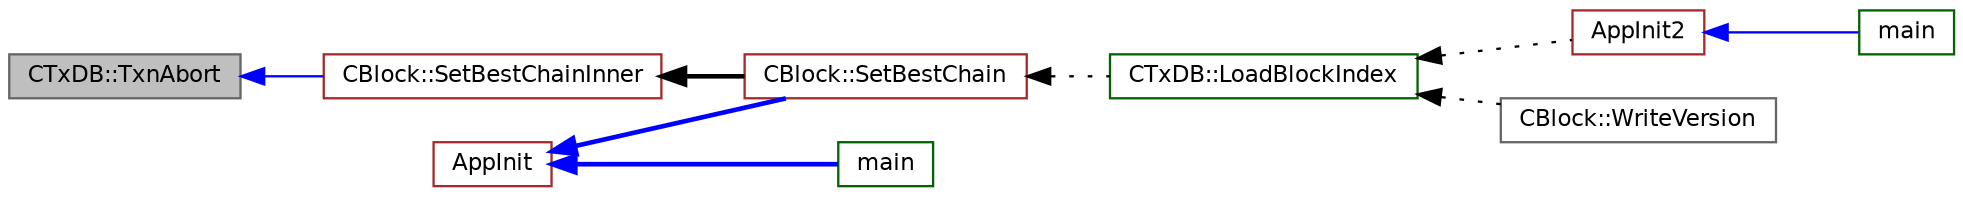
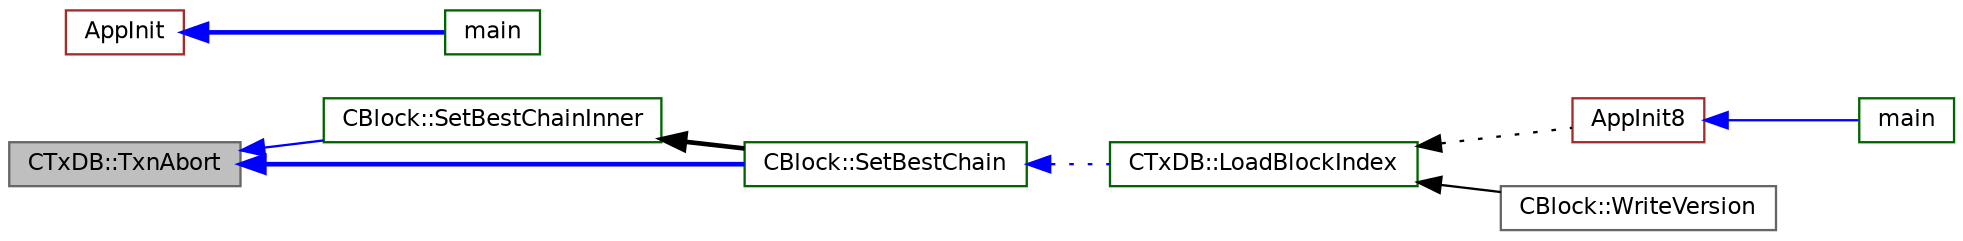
node "AppInit2": label "AppInit2" -> "AppInit8"
node "CBlock::SetBestChainInner": color brown -> darkgreen
node "CBlock::SetBestChain": color brown -> darkgreen
edge "CTxDB::LoadBlockIndex" -> "CBlock::SetBestChain": color black -> blue
edge "CBlock::WriteVersion" -> "CTxDB::LoadBlockIndex": style dotted -> solid
edge "CBlock::SetBestChain" -> "AppInit": now "CBlock::SetBestChain" -> "CTxDB::TxnAbort"
